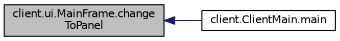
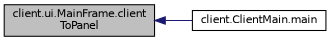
node "client.ui.MainFrame.change ToPanel": label "client.ui.MainFrame.change ToPanel" -> "client.ui.MainFrame.client ToPanel"
